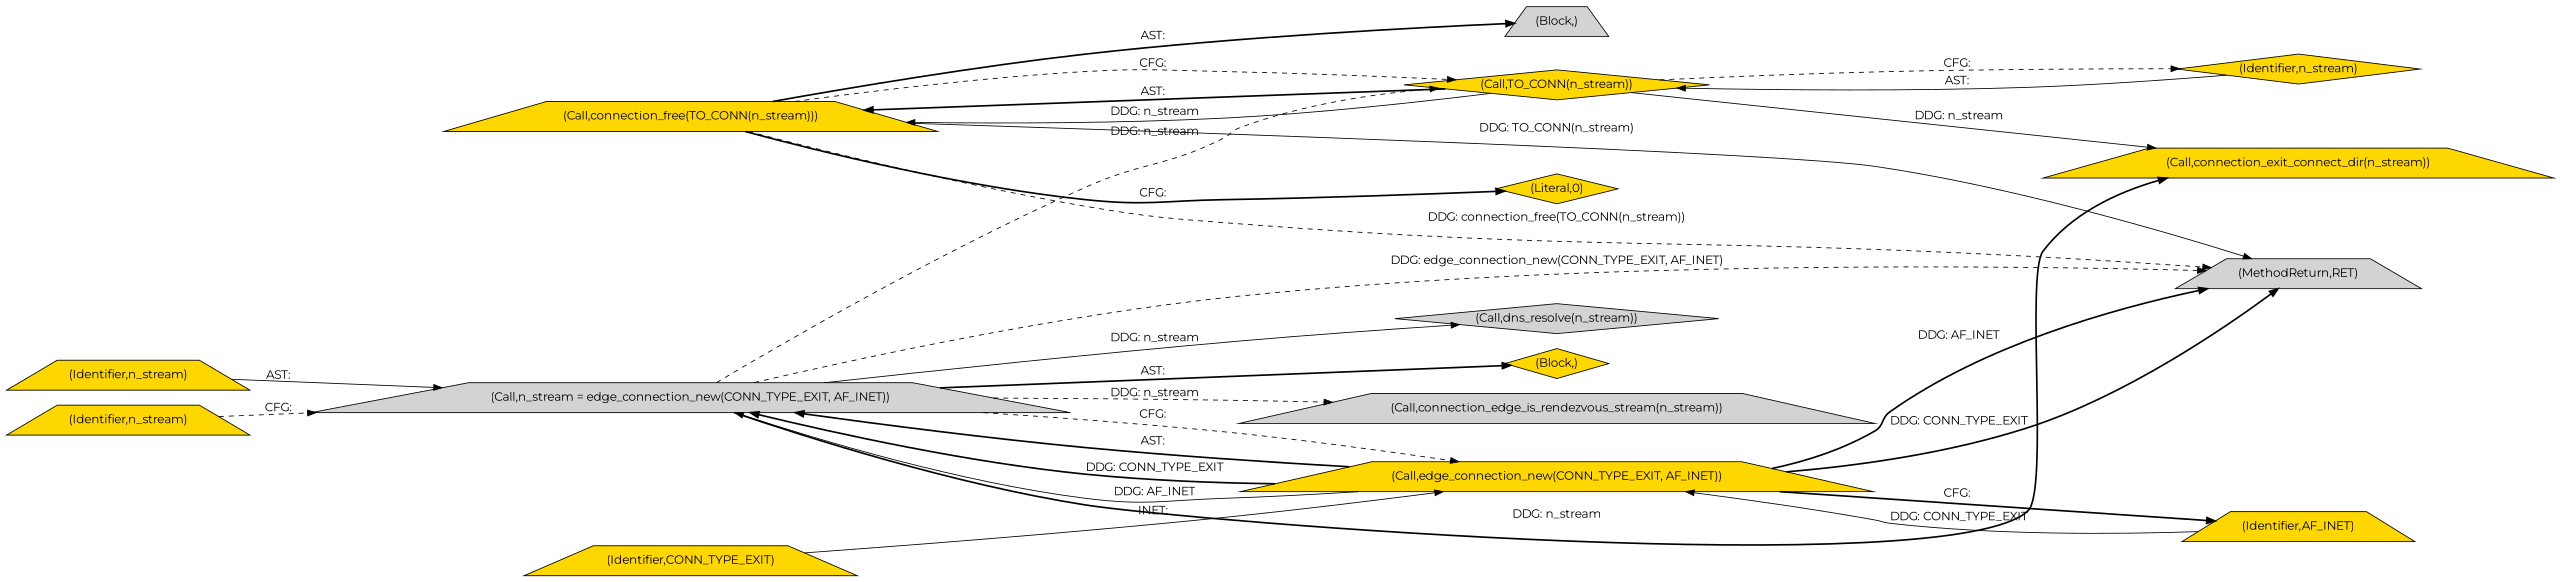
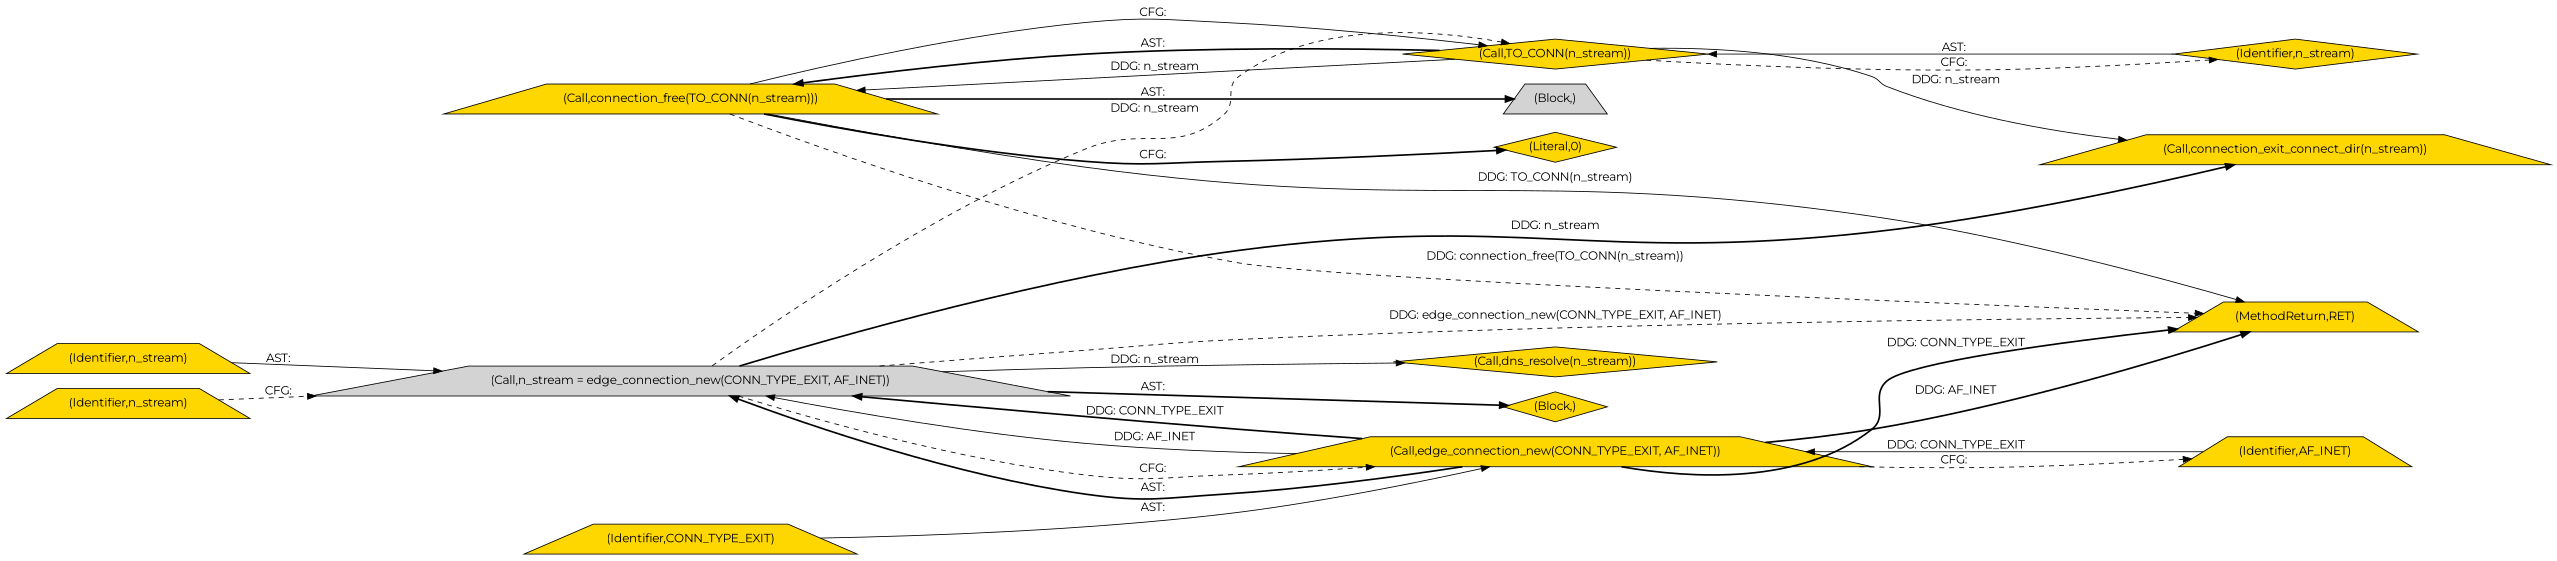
edge "(Call,connection_free(TO_CONN(n_stream)))" -> "(Call,TO_CONN(n_stream))": style dashed -> solid
node "(MethodReturn,RET)": fillcolor lightgrey -> gold
node "(Call,dns_resolve(n_stream))": fillcolor lightgrey -> gold
node "(Call,connection_edge_is_rendezvous_stream(n_stream))": removed
edge "(Call,edge_connection_new(CONN_TYPE_EXIT, AF_INET))" -> "(Identifier,AF_INET)": style bold -> dashed
edge "(Identifier,CONN_TYPE_EXIT)" -> "(Call,edge_connection_new(CONN_TYPE_EXIT, AF_INET))": label "INET: " -> "AST: "
